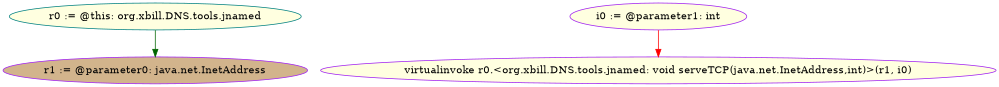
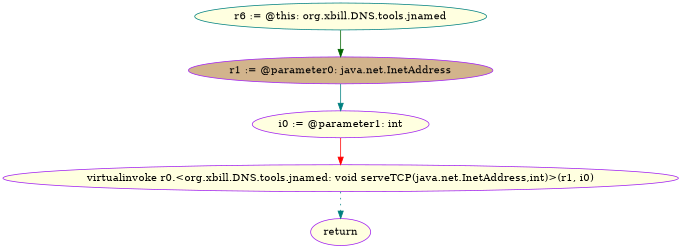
node "r0 := @this: org.xbill.DNS.tools.jnamed": label "r0 := @this: org.xbill.DNS.tools.jnamed" -> "r6 := @this: org.xbill.DNS.tools.jnamed"
edge "r1 := @parameter0: java.net.InetAddress" -> "i0 := @parameter1: int": added
node "return": added
